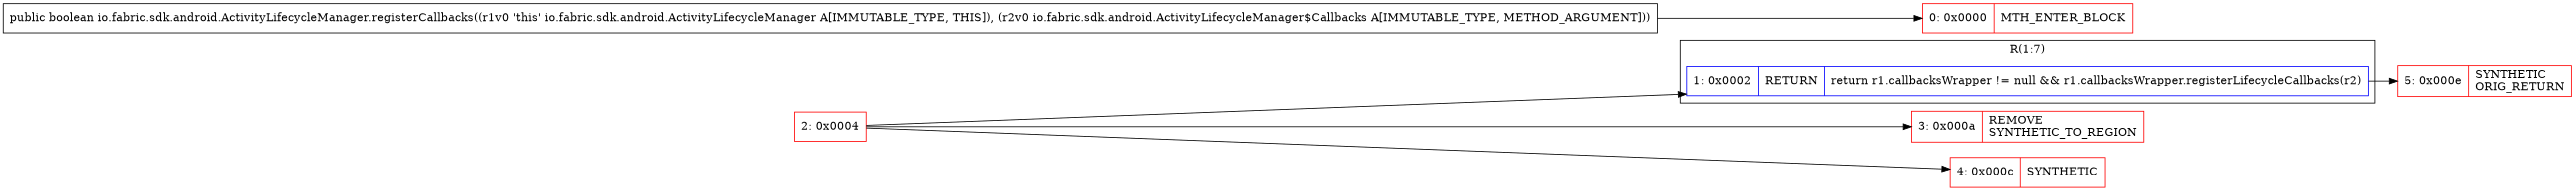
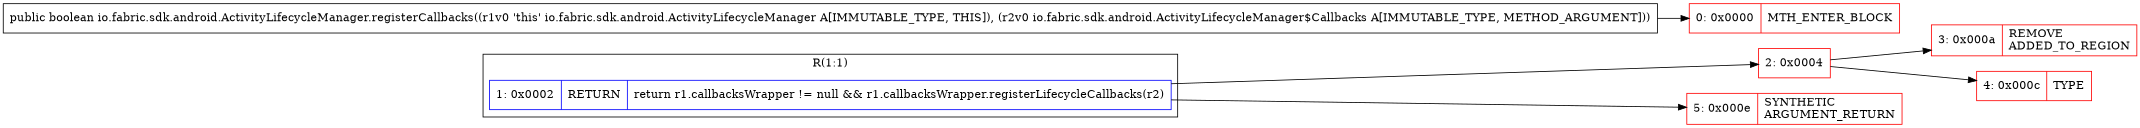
cluster "R(1:7)": label "R(1:7)" -> "R(1:1)"
node "5: 0x000e": text "ORIG_RETURN" -> "ARGUMENT_RETURN"
edge "2: 0x0004" -> "1: 0x0002": reversed
node "3: 0x000a": text "SYNTHETIC_TO_REGION" -> "ADDED_TO_REGION"
node "4: 0x000c": text "SYNTHETIC" -> "TYPE"
